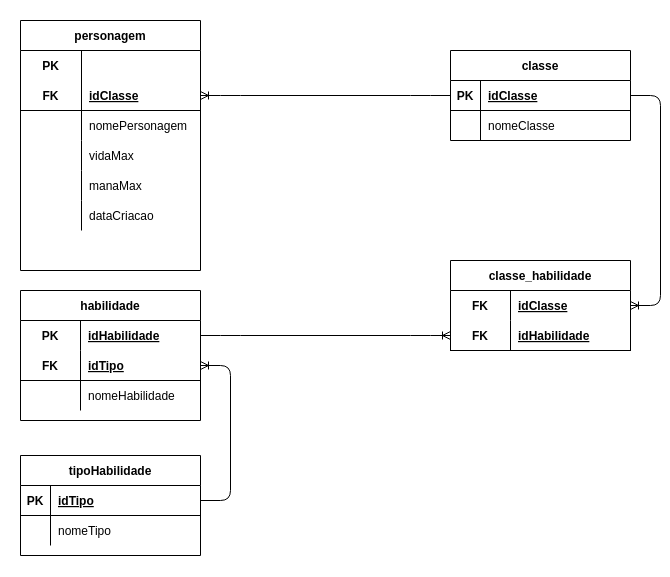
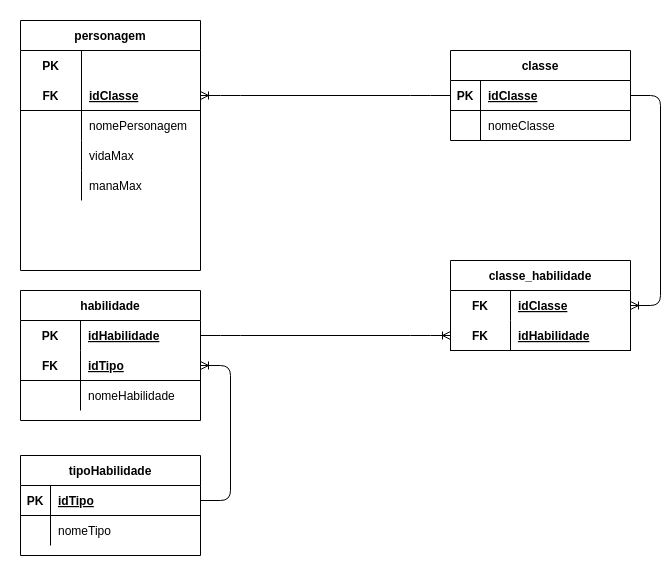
node "dataCriacao": removed
